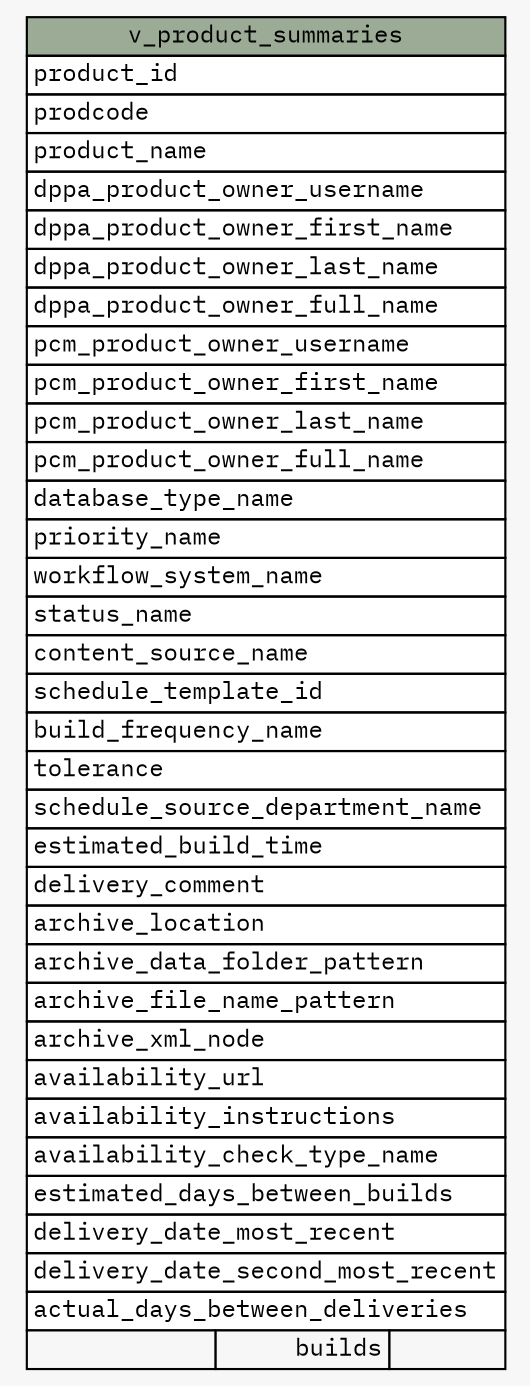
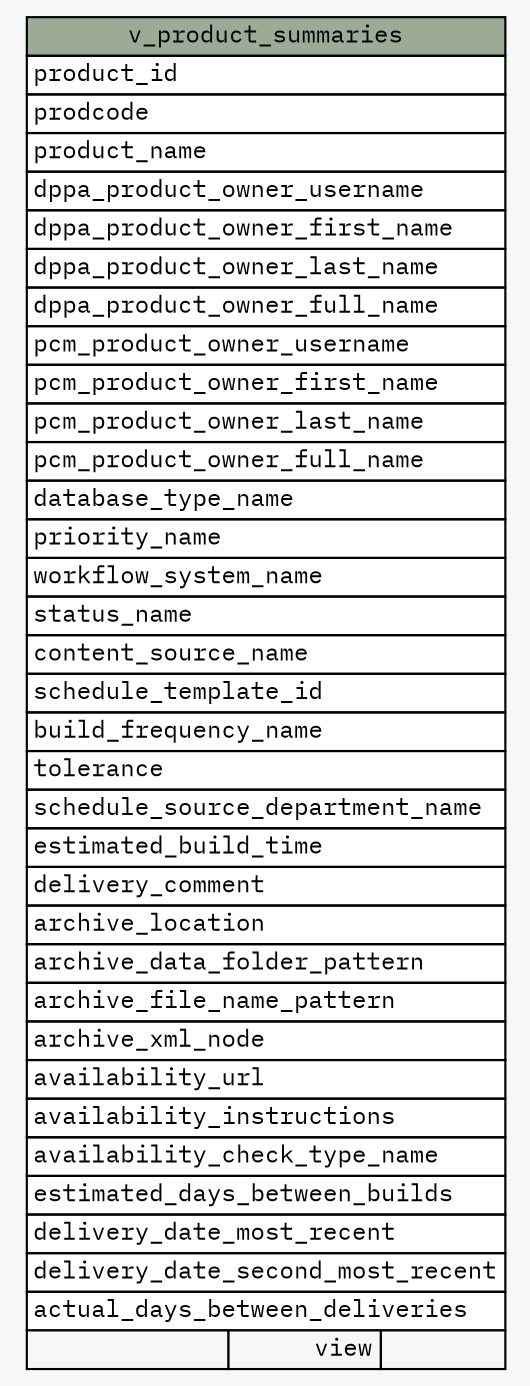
node "v_product_summaries": text "builds" -> "view"
